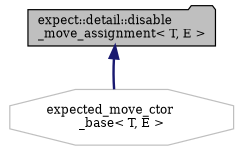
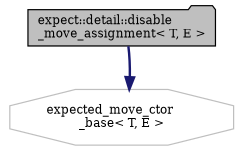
edge "expected_move_ctor _base< T, E >" -> "expect::detail::disable _move_assignment< T, E >": reversed
